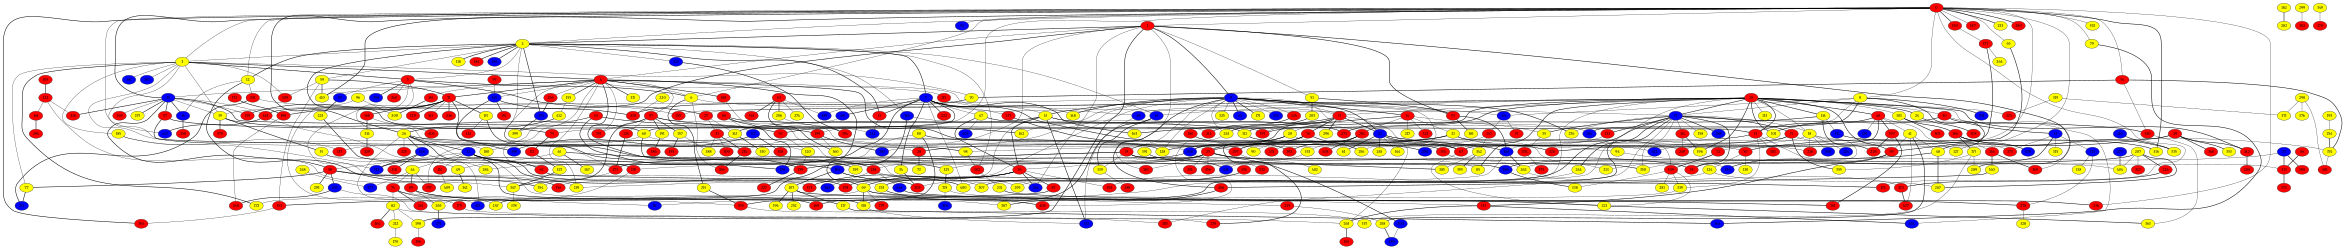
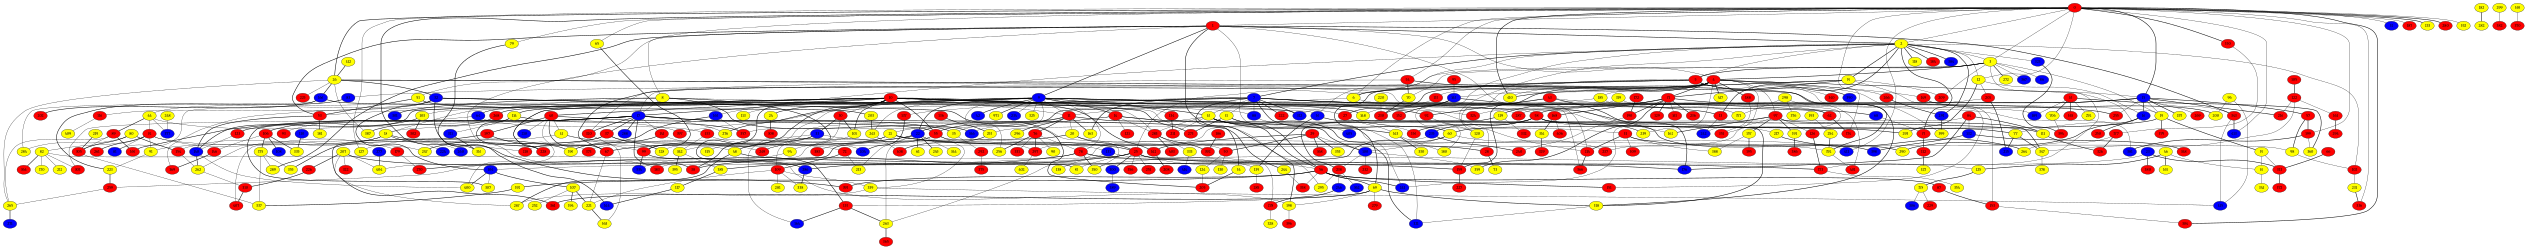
edge "2" -- "12": style bold -> solid
edge "2" -- "59": style solid -> bold
edge "3" -- "185": now "59" -- "185"
node "155": removed
node "317": label "317" -> "417"
node "206": label "206" -> "706"
node "171": label "171" -> "971"
edge "6" -- "219": removed
edge "3" -- "180": now "2" -- "180"
node "158": removed
edge "26" -- "128": removed
edge "217" -- "264": added
node "91": added
node "391": removed
node "290": added
edge "12" -- "354": now "12" -- "293"
node "160": removed
edge "49" -- "341": style bold -> solid
edge "124" -- "267": now "339" -- "267"
edge "327" -- "347": now "77" -- "347"
edge "207" -- "267": style bold -> solid
node "192": added
edge "107" -- "252": style bold -> solid
edge "69" -- "272": now "69" -- "198"
edge "107" -- "117": now "385" -- "117"
node "258": removed
edge "212" -- "170": now "82" -- "170"
